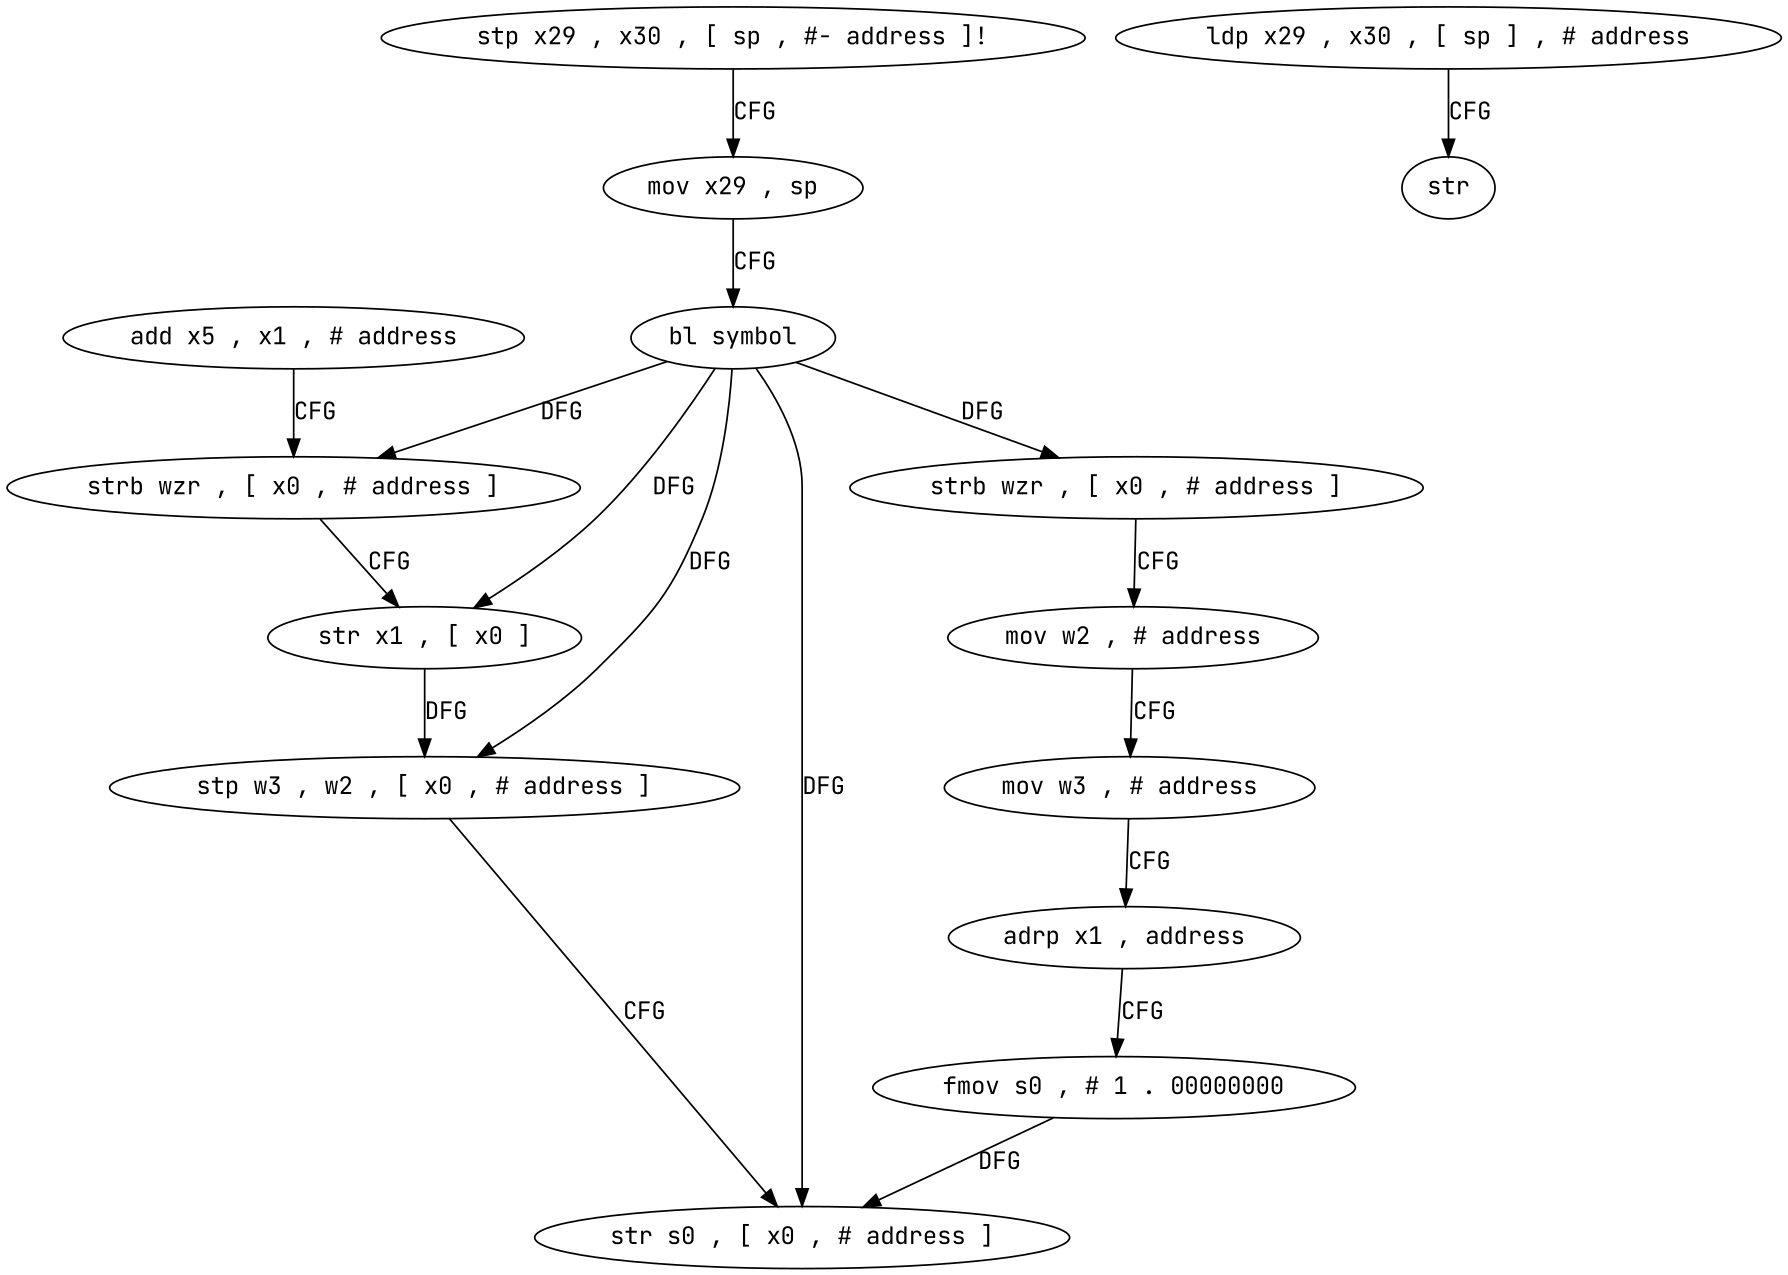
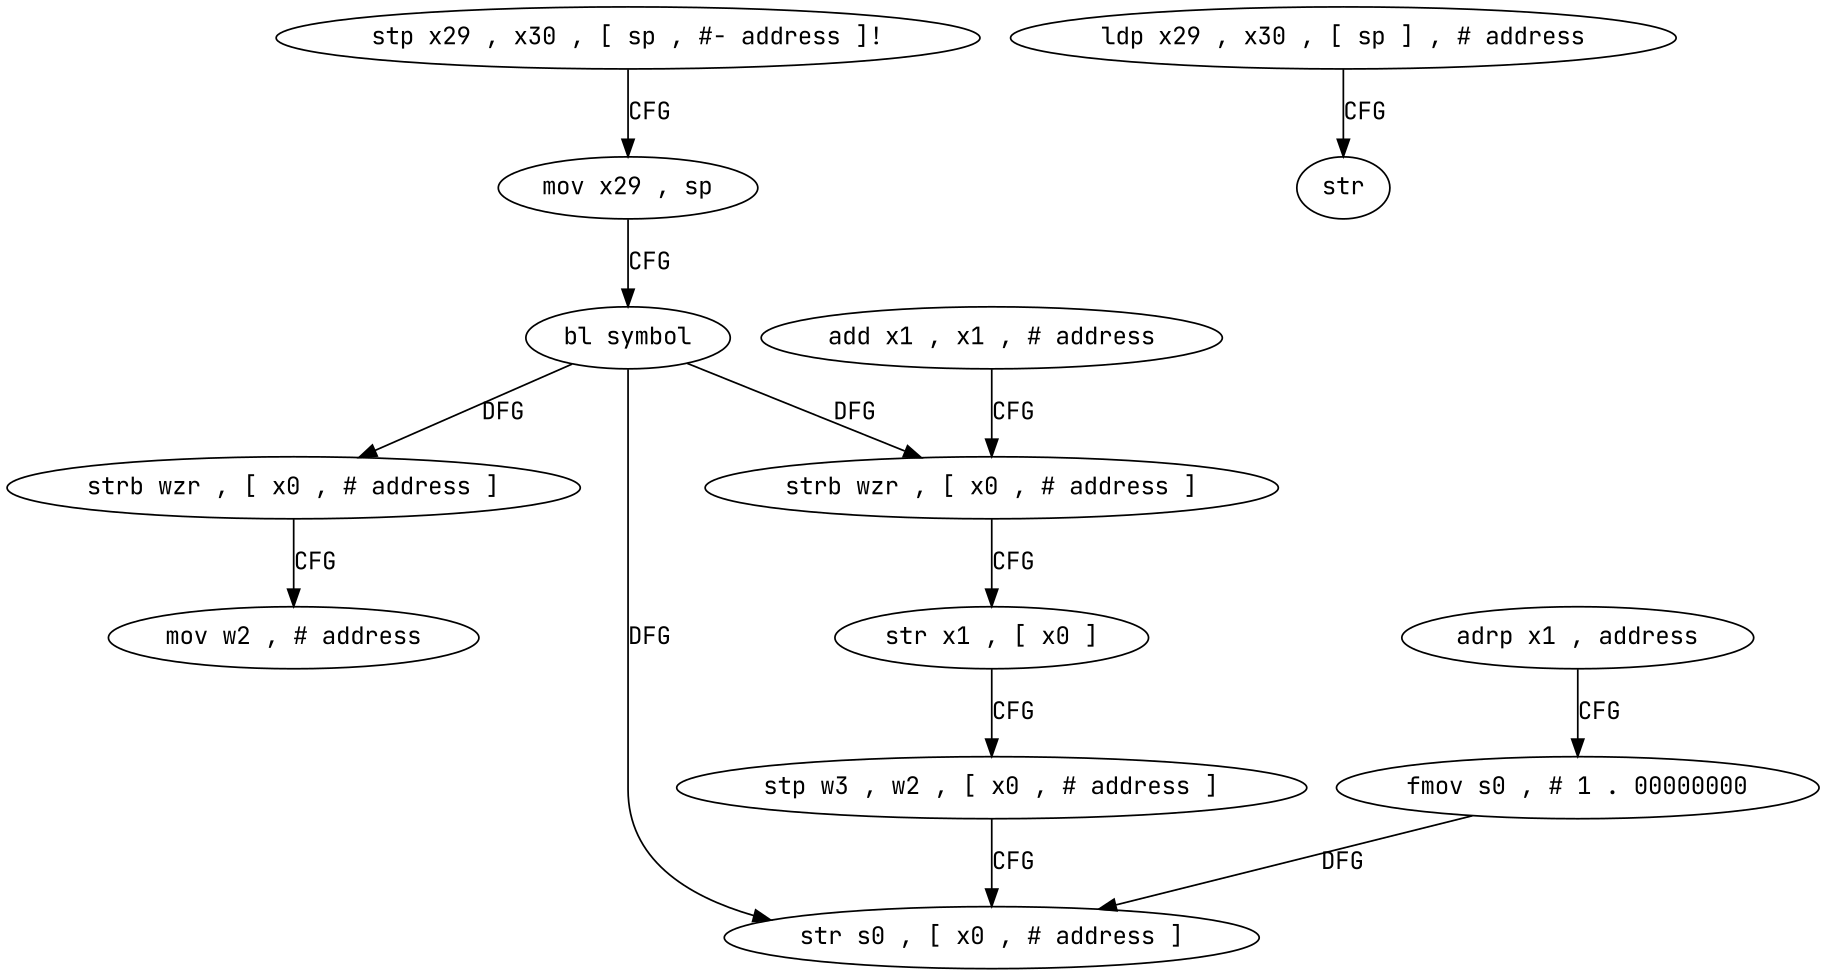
node "add x5 , x1 , # address": label "add x5 , x1 , # address" -> "add x1 , x1 , # address"
edge "bl symbol" -> "str x1 , [ x0 ]": removed, label "DFG"
edge "bl symbol" -> "stp w3 , w2 , [ x0 , # address ]": removed, label "DFG"
edge "str x1 , [ x0 ]" -> "stp w3 , w2 , [ x0 , # address ]": label "DFG" -> "CFG"
node "mov w3 , # address": removed
